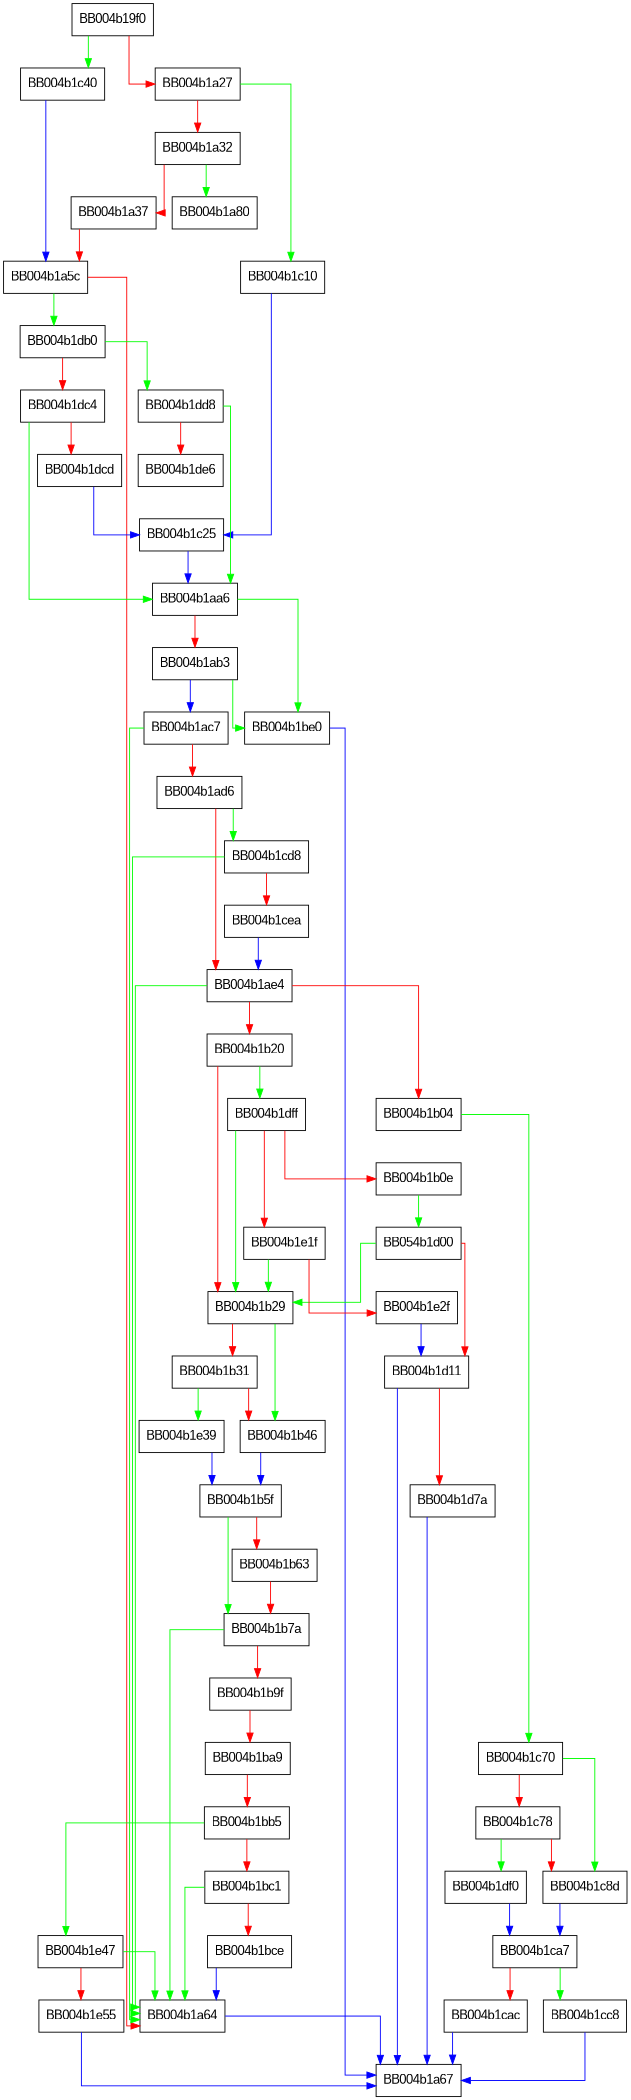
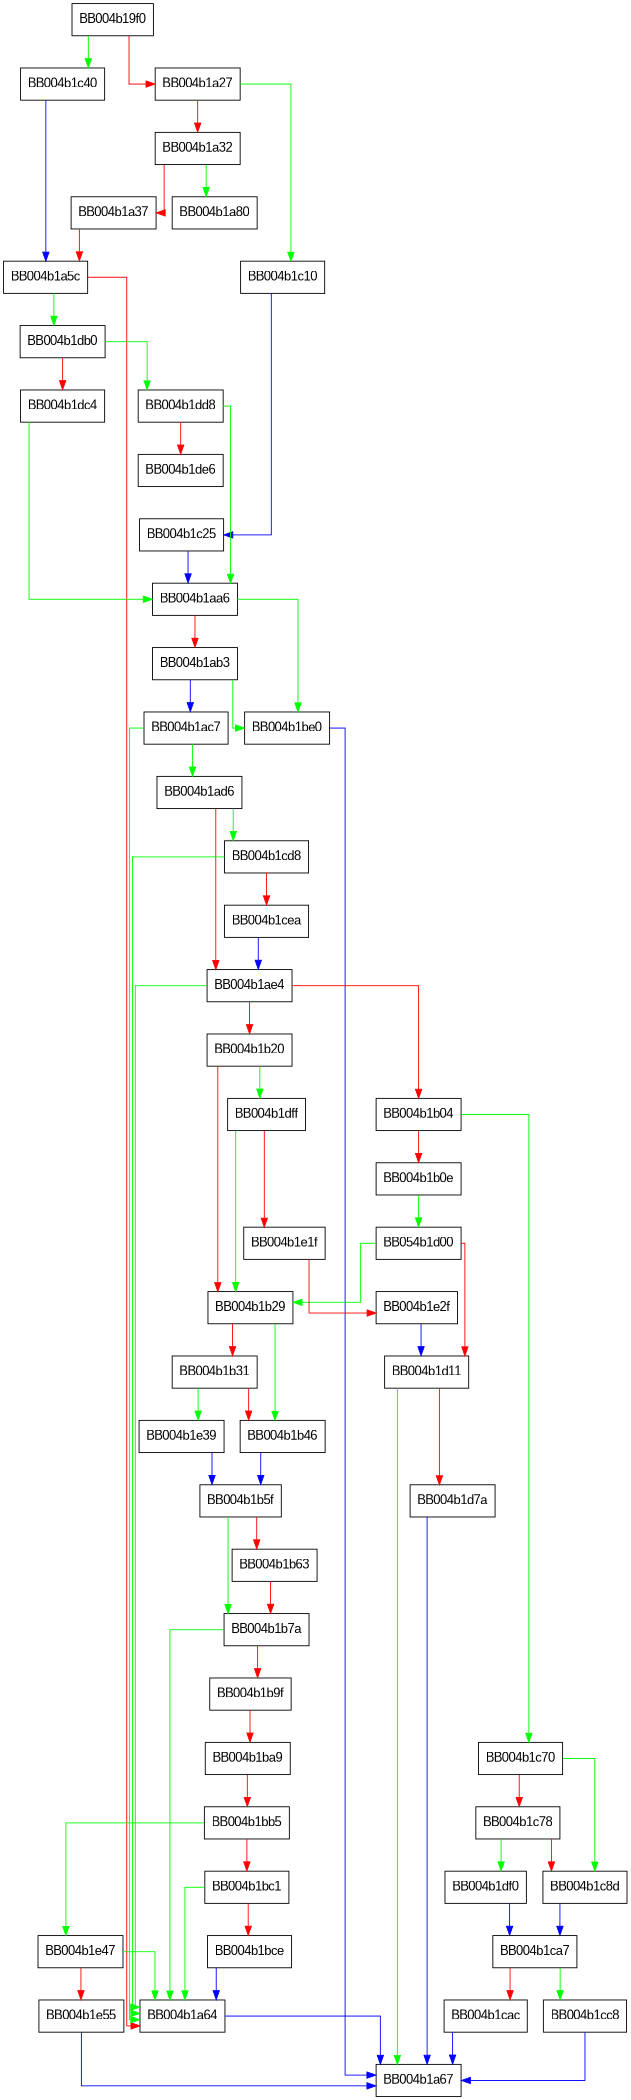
node "BB004b1dcd": removed
edge "BB004b1ac7" -> "BB004b1ad6": color red -> green
edge "BB004b1dff" -> "BB004b1b0e": now "BB004b1b04" -> "BB004b1b0e"
edge "BB004b1e1f" -> "BB004b1b29": removed
edge "BB004b1d11" -> "BB004b1a67": color blue -> green
